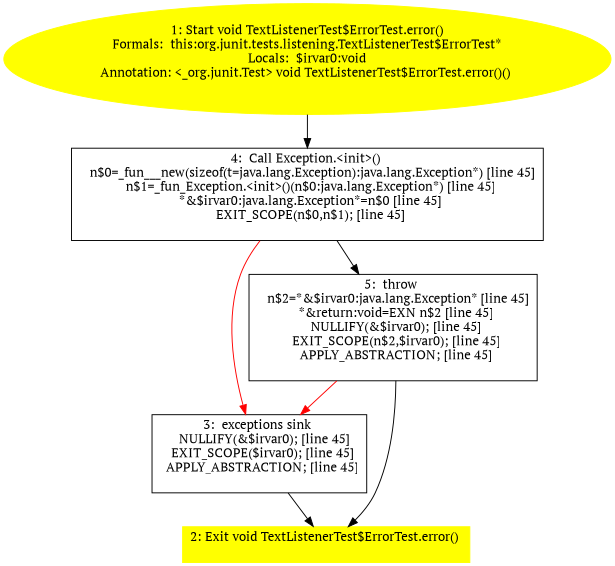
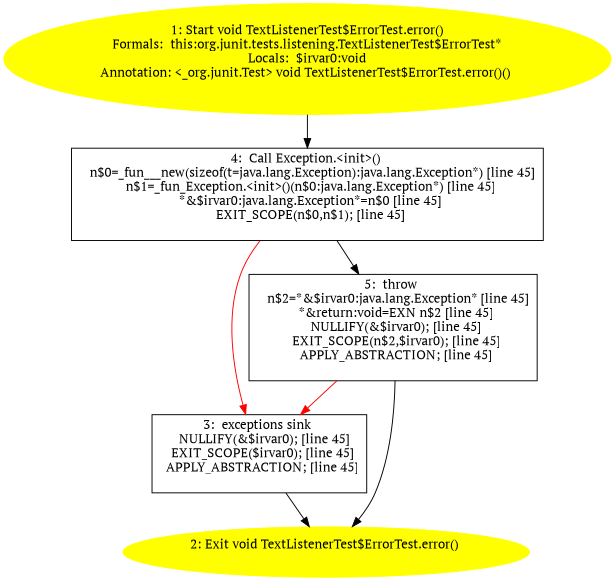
node "2: Exit void TextListenerTest$ErrorTest.error()": shape box -> ellipse
